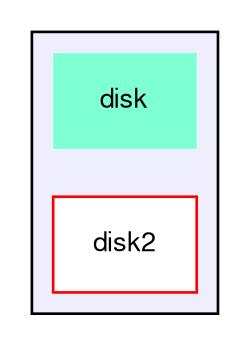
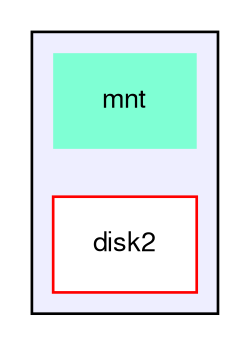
node "disk": label "disk" -> "mnt"
